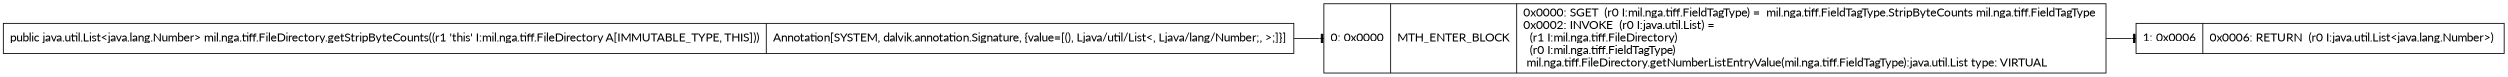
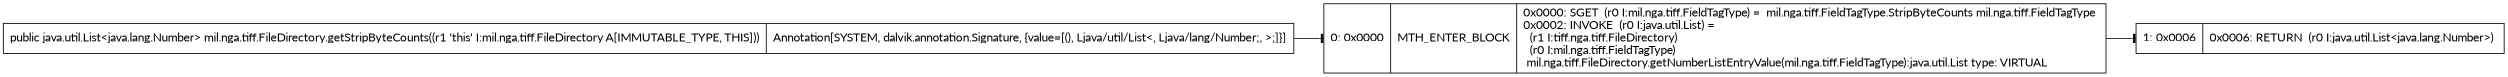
node "0: 0x0000": text "(r1 I:mil.nga.tiff.FileDirectory)" -> "(r1 I:tiff.nga.tiff.FileDirectory)"
